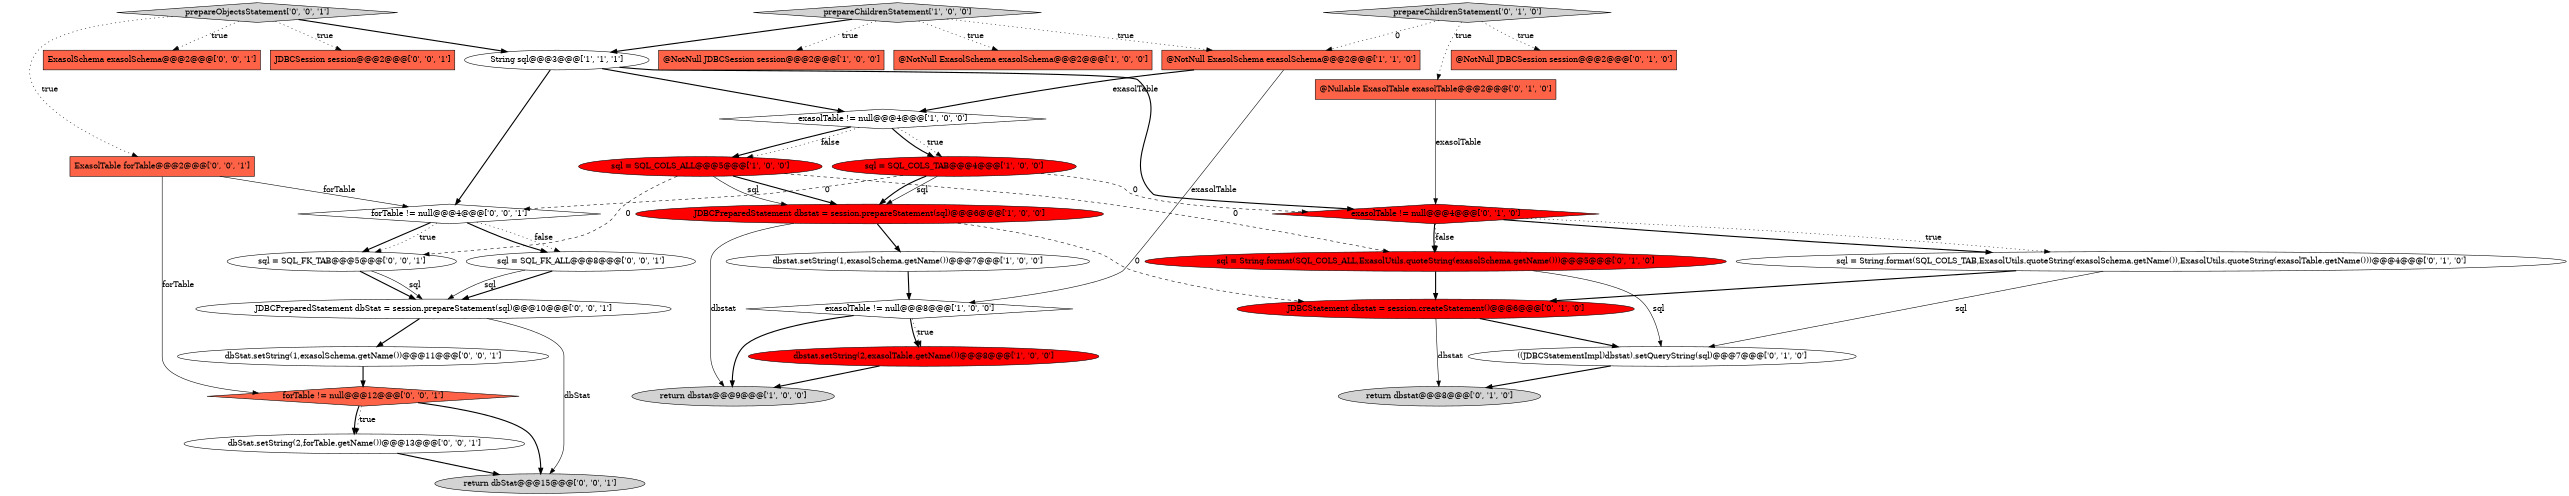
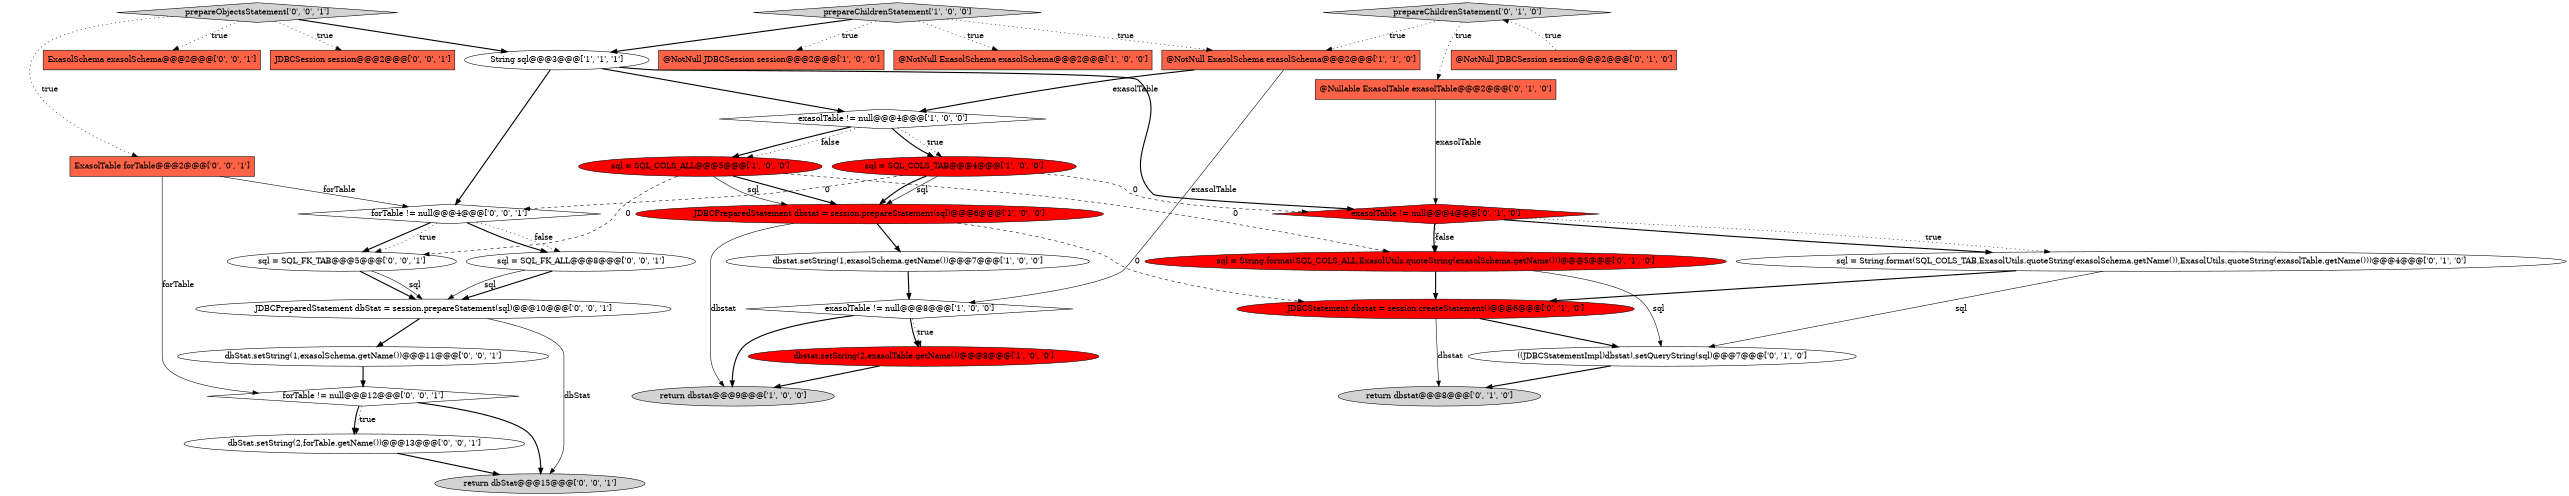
edge "prepareChildrenStatement['0', '1', '0']" -> "@NotNull ExasolSchema exasolSchema@@@2@@@['1', '1', '0']": label "0" -> "true"
edge "prepareChildrenStatement['0', '1', '0']" -> "@NotNull JDBCSession session@@@2@@@['0', '1', '0']": reversed
node "forTable != null@@@12@@@['0', '0', '1']": fillcolor tomato -> white
